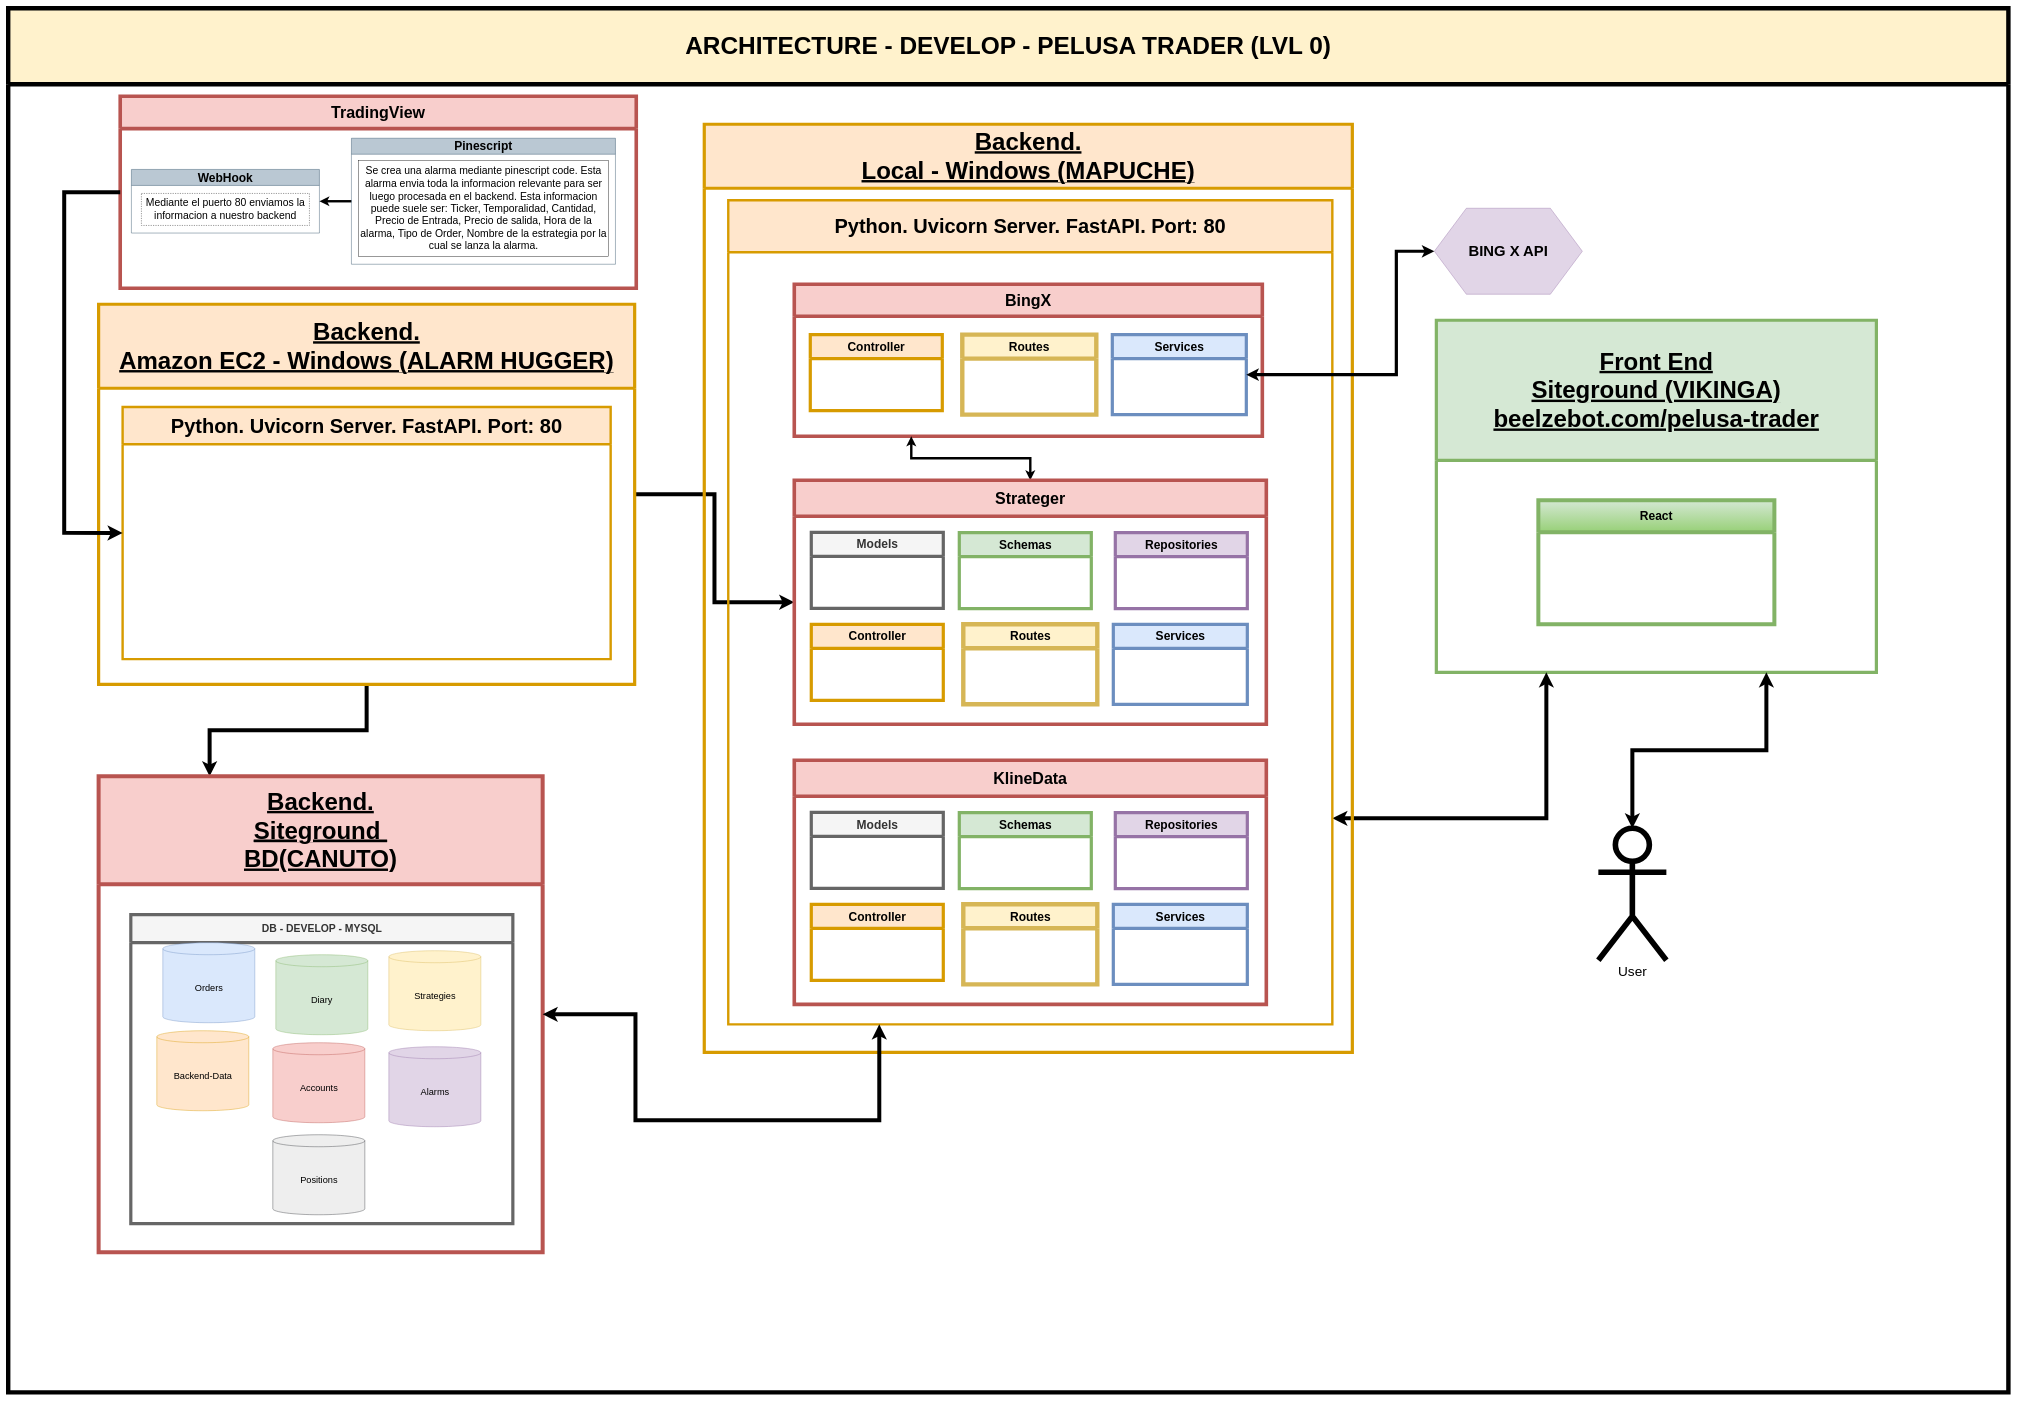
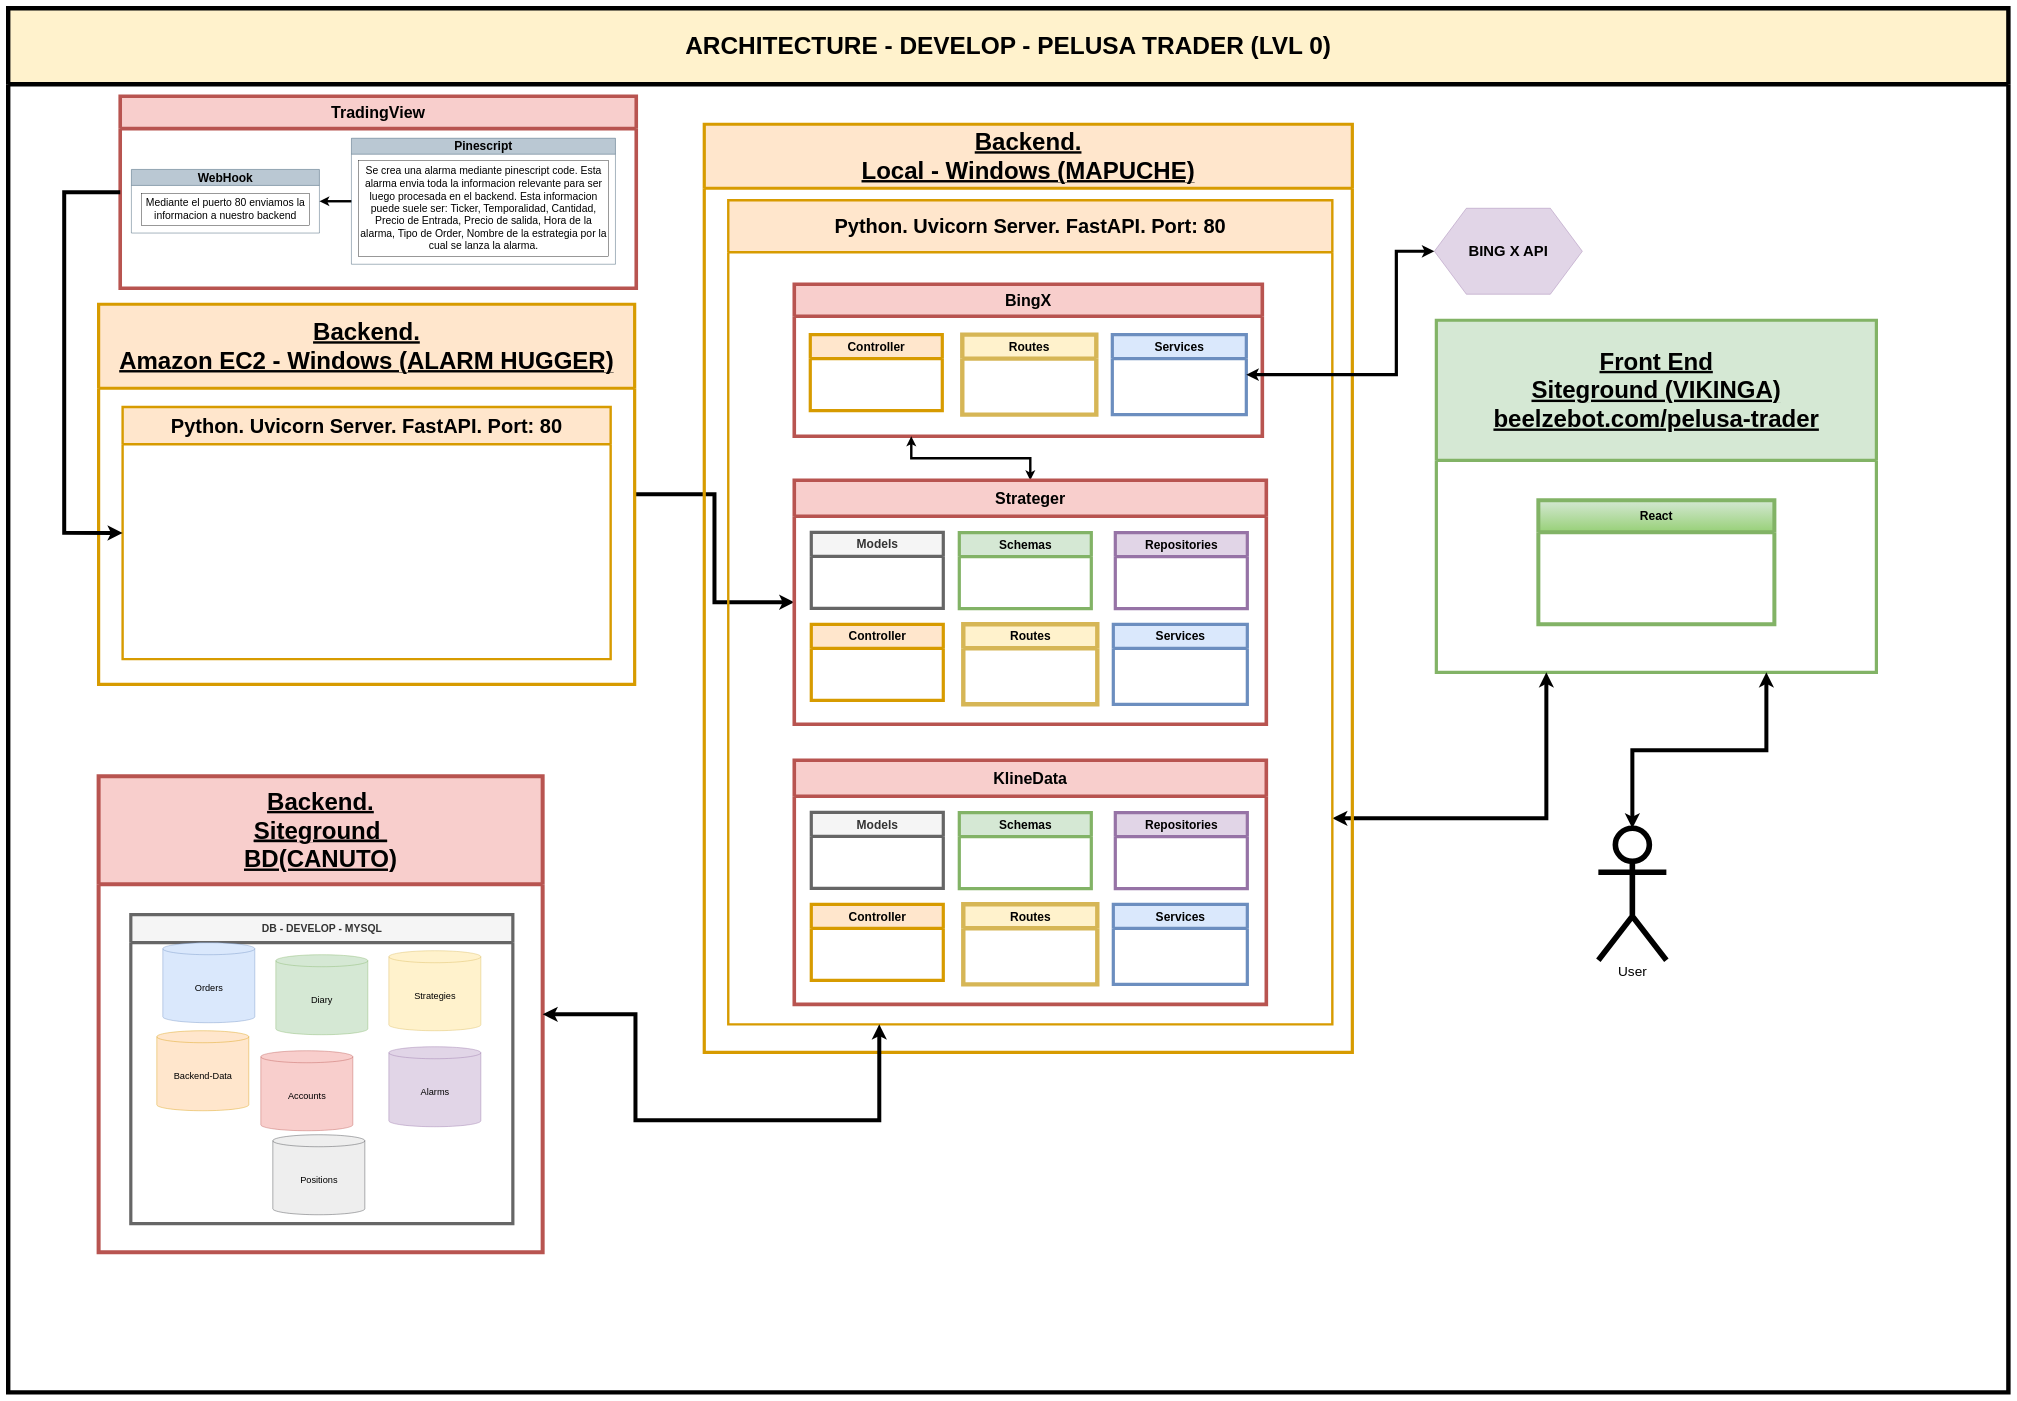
node "Mediante el puerto 80 enviamos la informacion a nuestro backend": style dashed -> solid
edge "Backend. Amazon EC2 - Windows (ALARM HUGGER)" -> "Backend. Siteground BD(CANUTO)": removed
node "Accounts": moved (319, 1083) -> (307, 1091)
